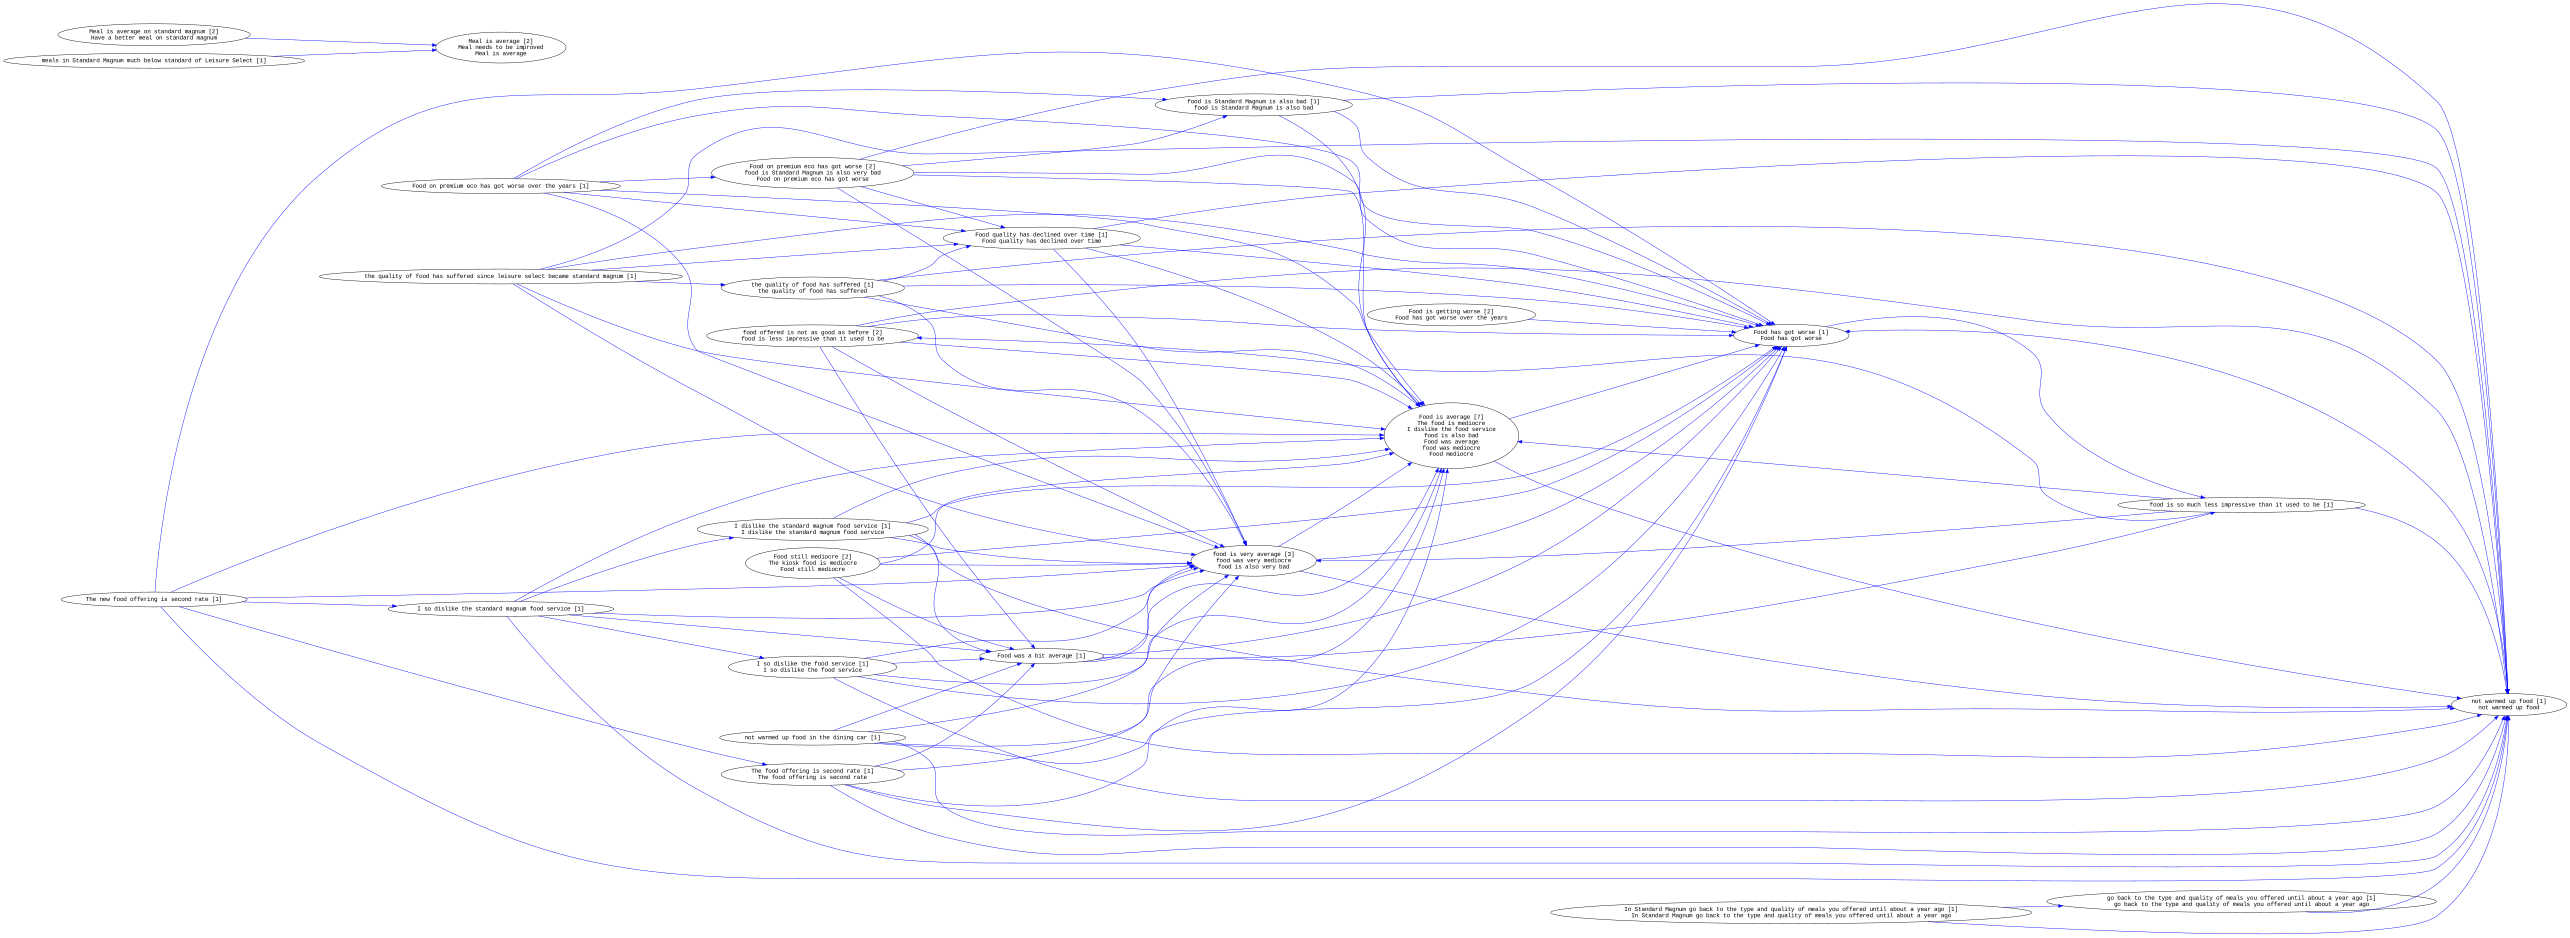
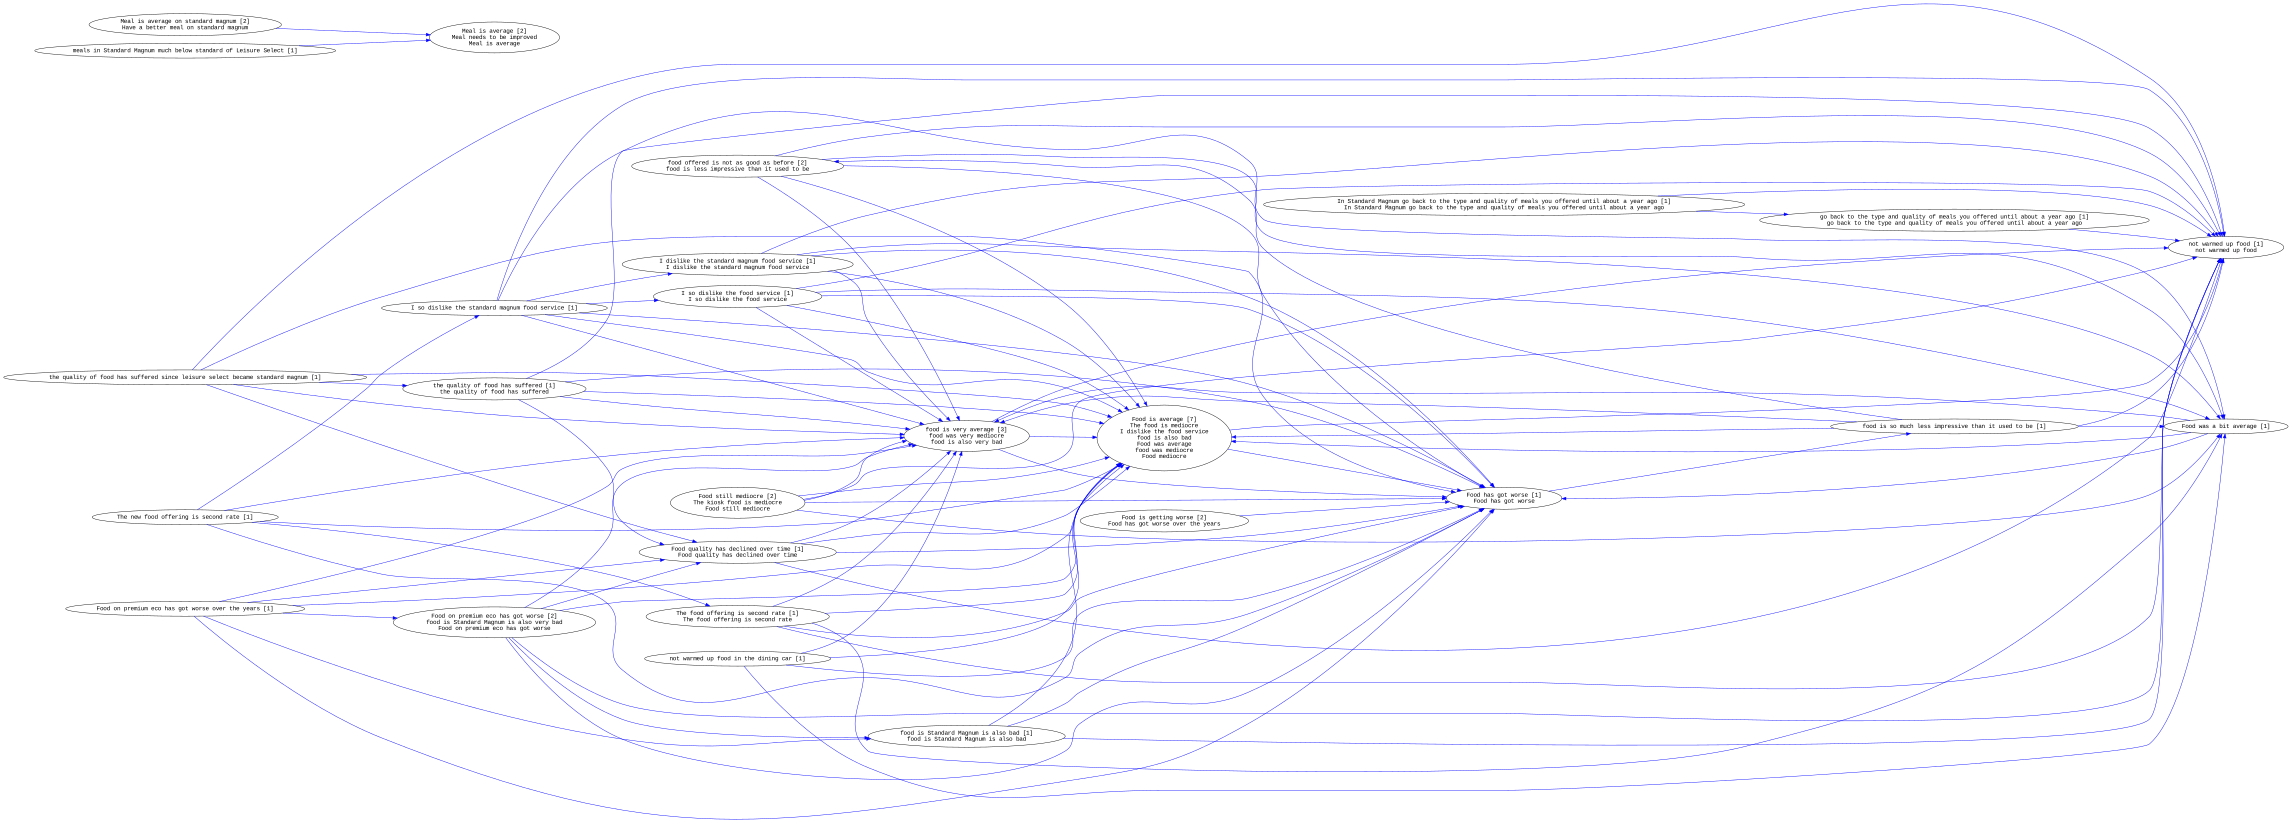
edge "not warmed up food [1] not warmed up food" -> "Food has got worse [1] Food has got worse": now "I so dislike the standard magnum food service [1]" -> "Food has got worse [1] Food has got worse"
edge "Food was a bit average [1]" -> "food is so much less impressive than it used to be [1]": reversed
edge "not warmed up food in the dining car [1]" -> "not warmed up food [1] not warmed up food": removed
edge "The new food offering is second rate [1]" -> "not warmed up food [1] not warmed up food": removed
